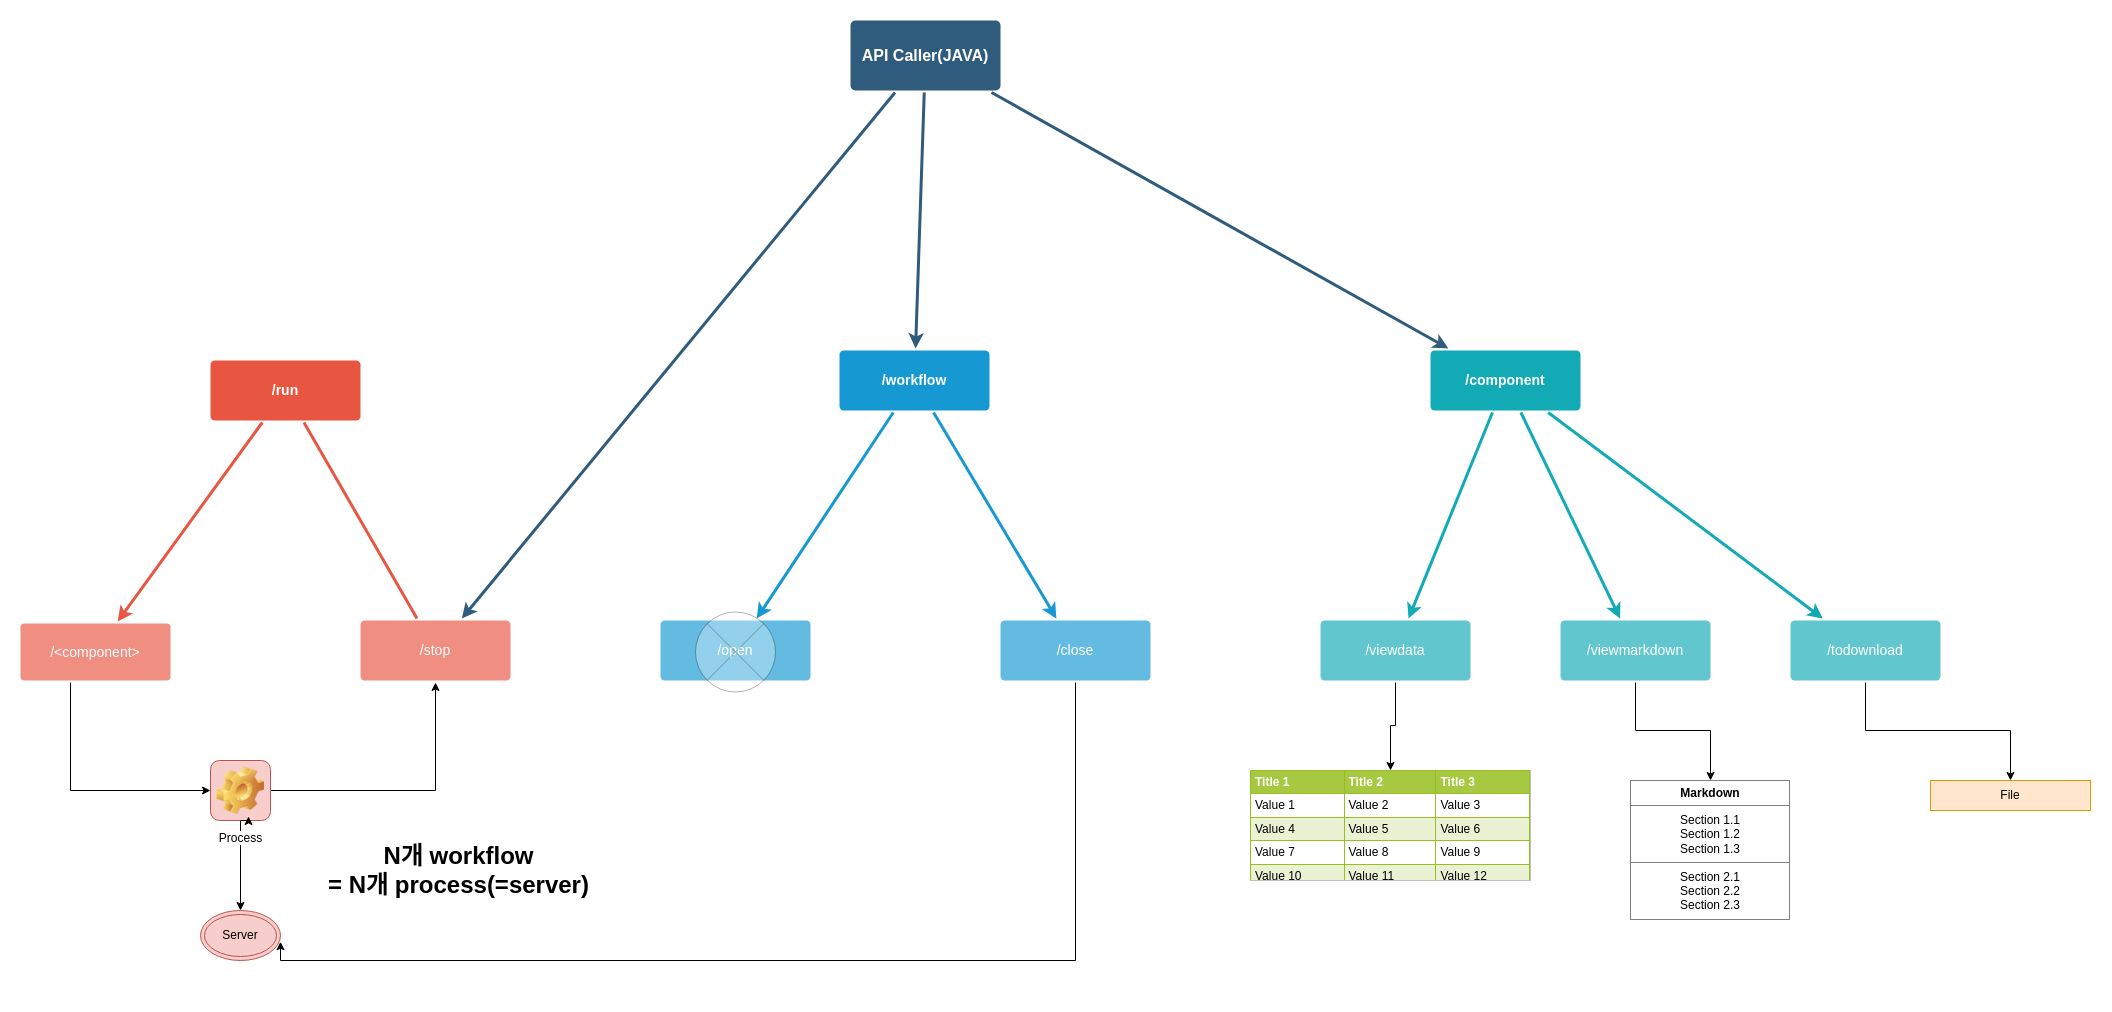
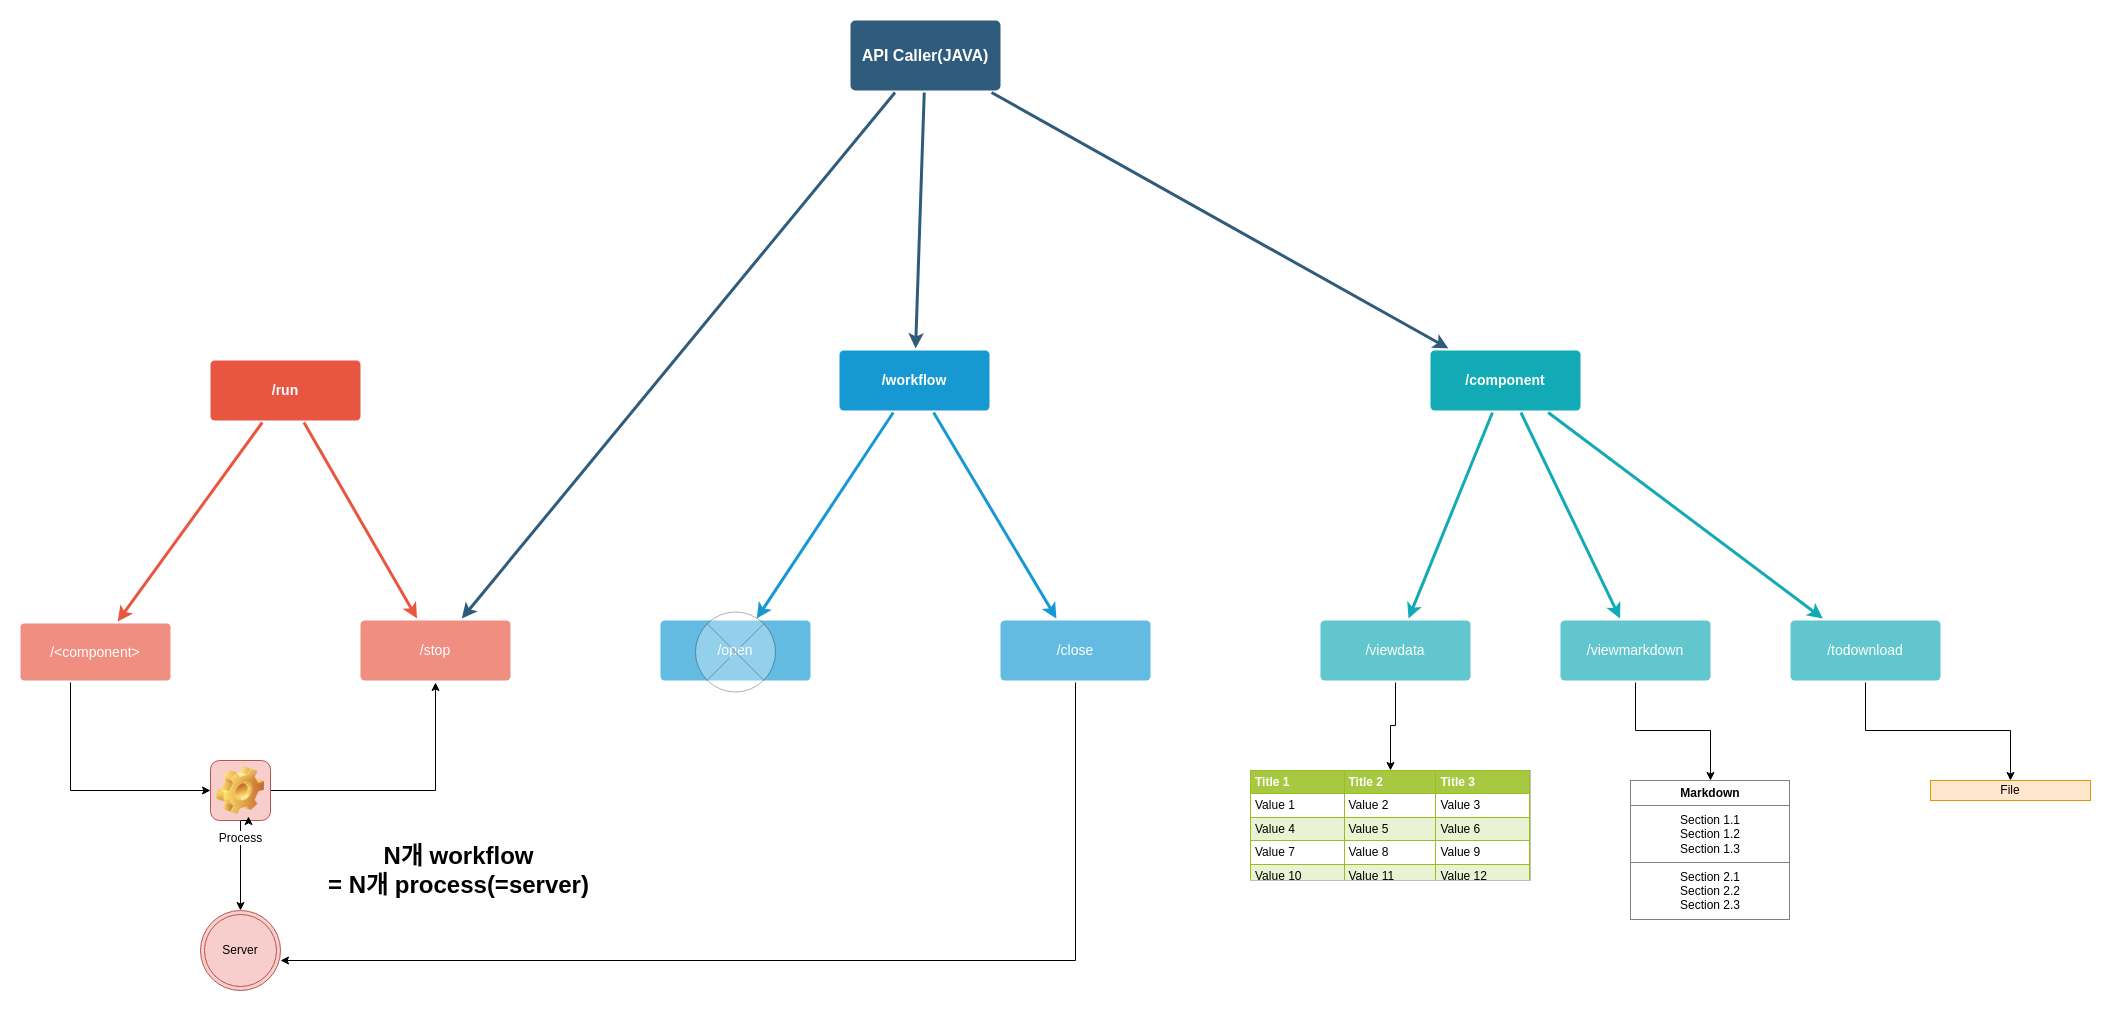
edge "/run" -- "/stop": arrowhead none -> classic
node "File": size 160x30 -> 160x20
node "Server": size 80x50 -> 80x80
